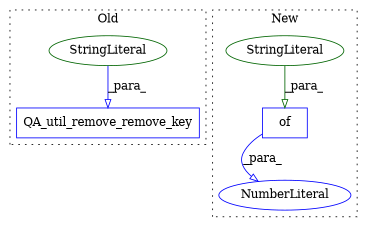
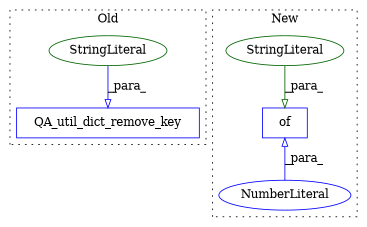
node "QA_util_remove_remove_key": label "QA_util_remove_remove_key" -> "QA_util_dict_remove_key"
edge "of" -> "NumberLiteral": reversed
